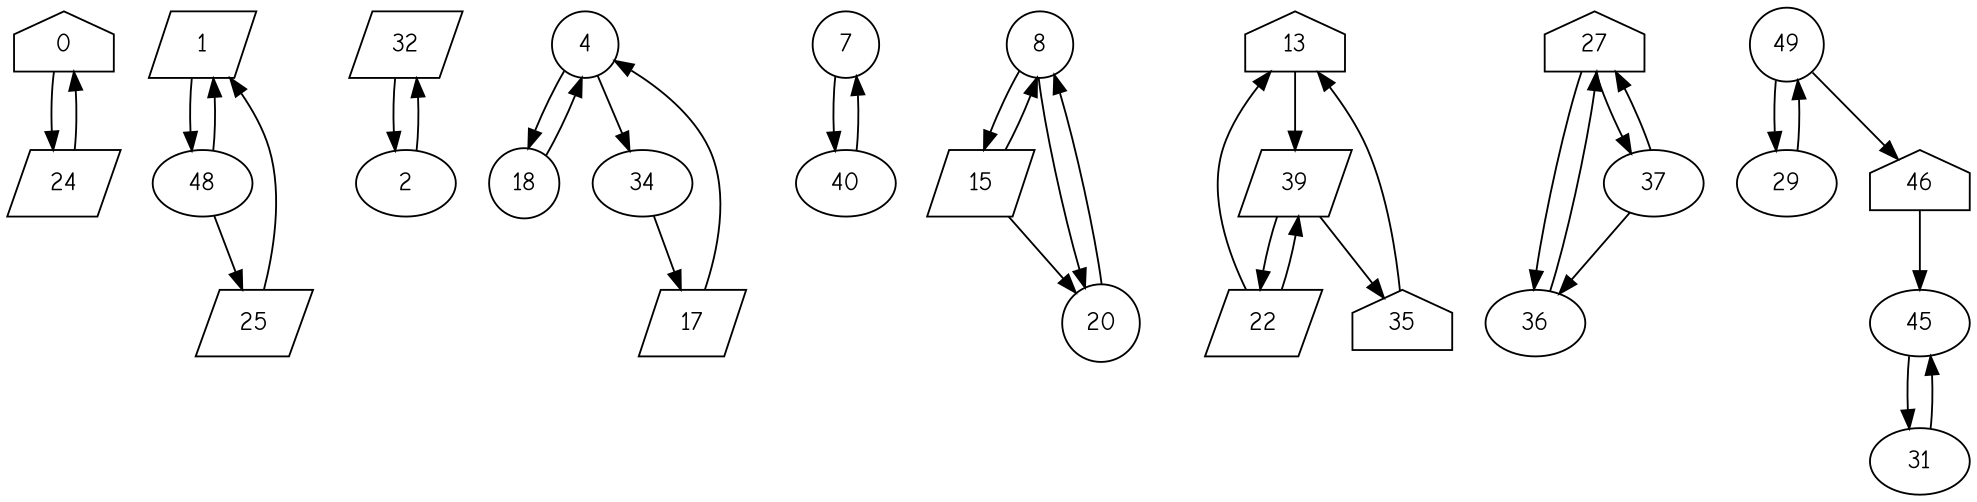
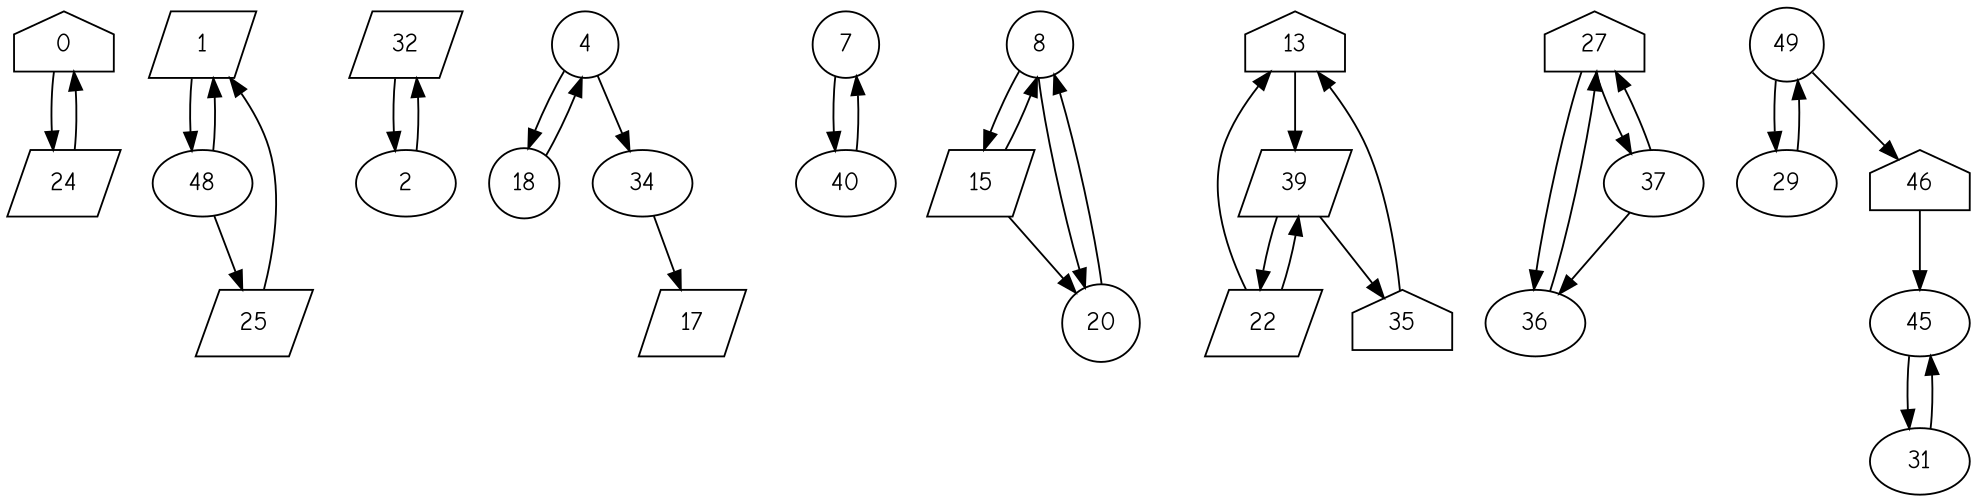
edge "17" -> "4": removed
